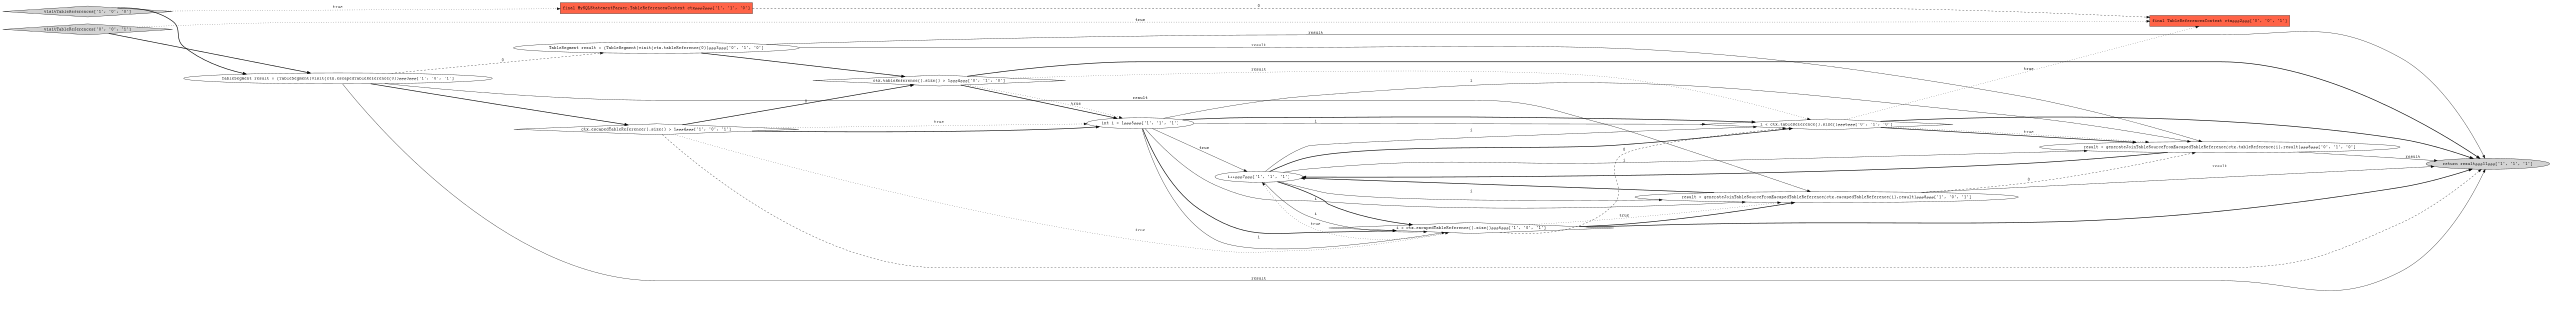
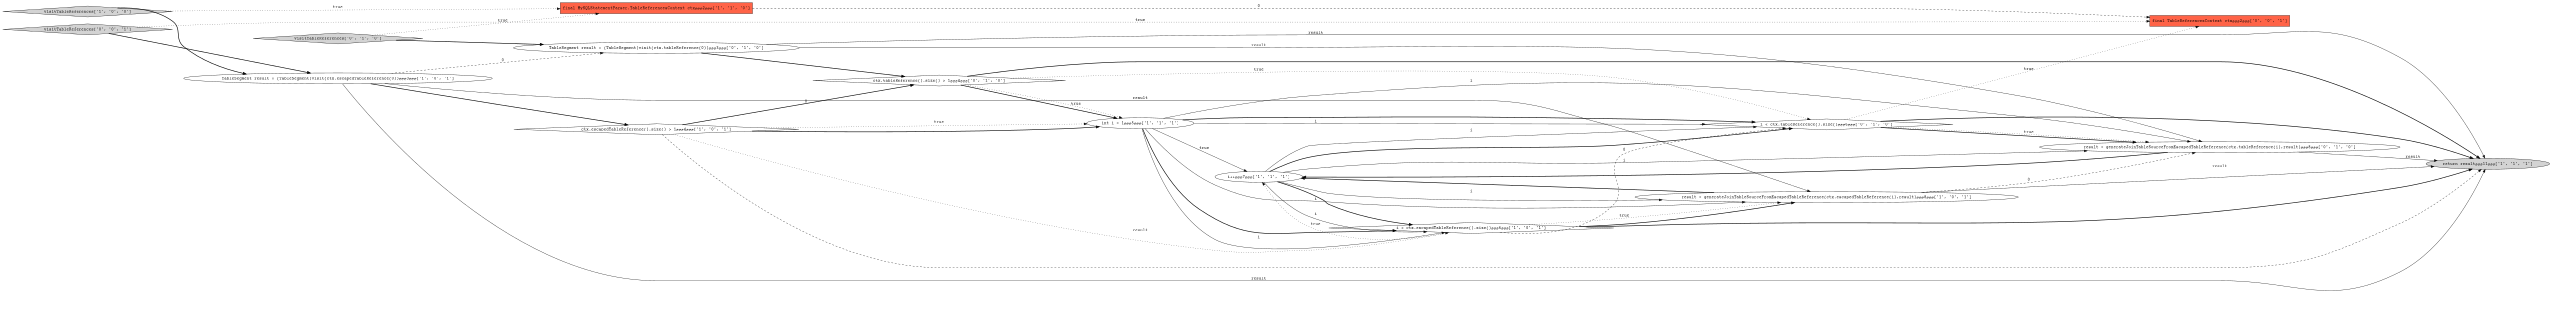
node "visitTableReferences['0', '1', '0']": added
edge "ctx.tableReference().size() > 1@@@4@@@['0', '1', '0']" -> "i < ctx.tableReference().size()@@@6@@@['0', '1', '0']": label "result" -> "true"
edge "ctx.escapedTableReference().size() > 1@@@4@@@['1', '0', '1']" -> "i < ctx.escapedTableReference().size()@@@6@@@['1', '0', '1']": label "true" -> "result"
